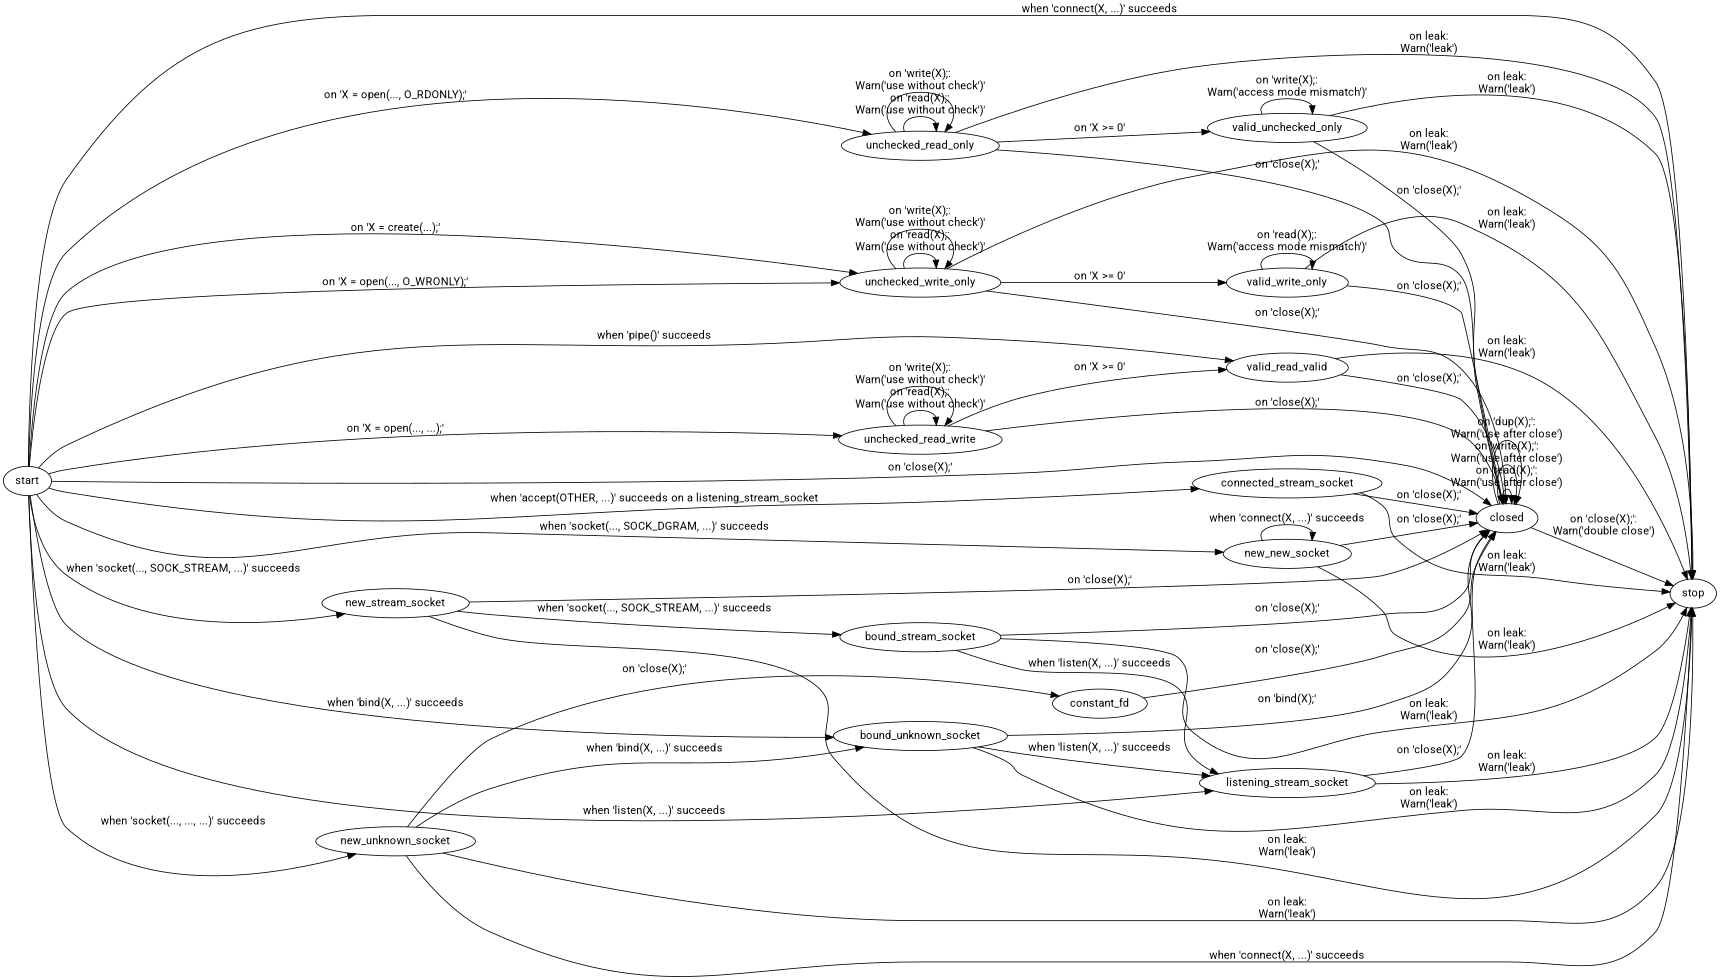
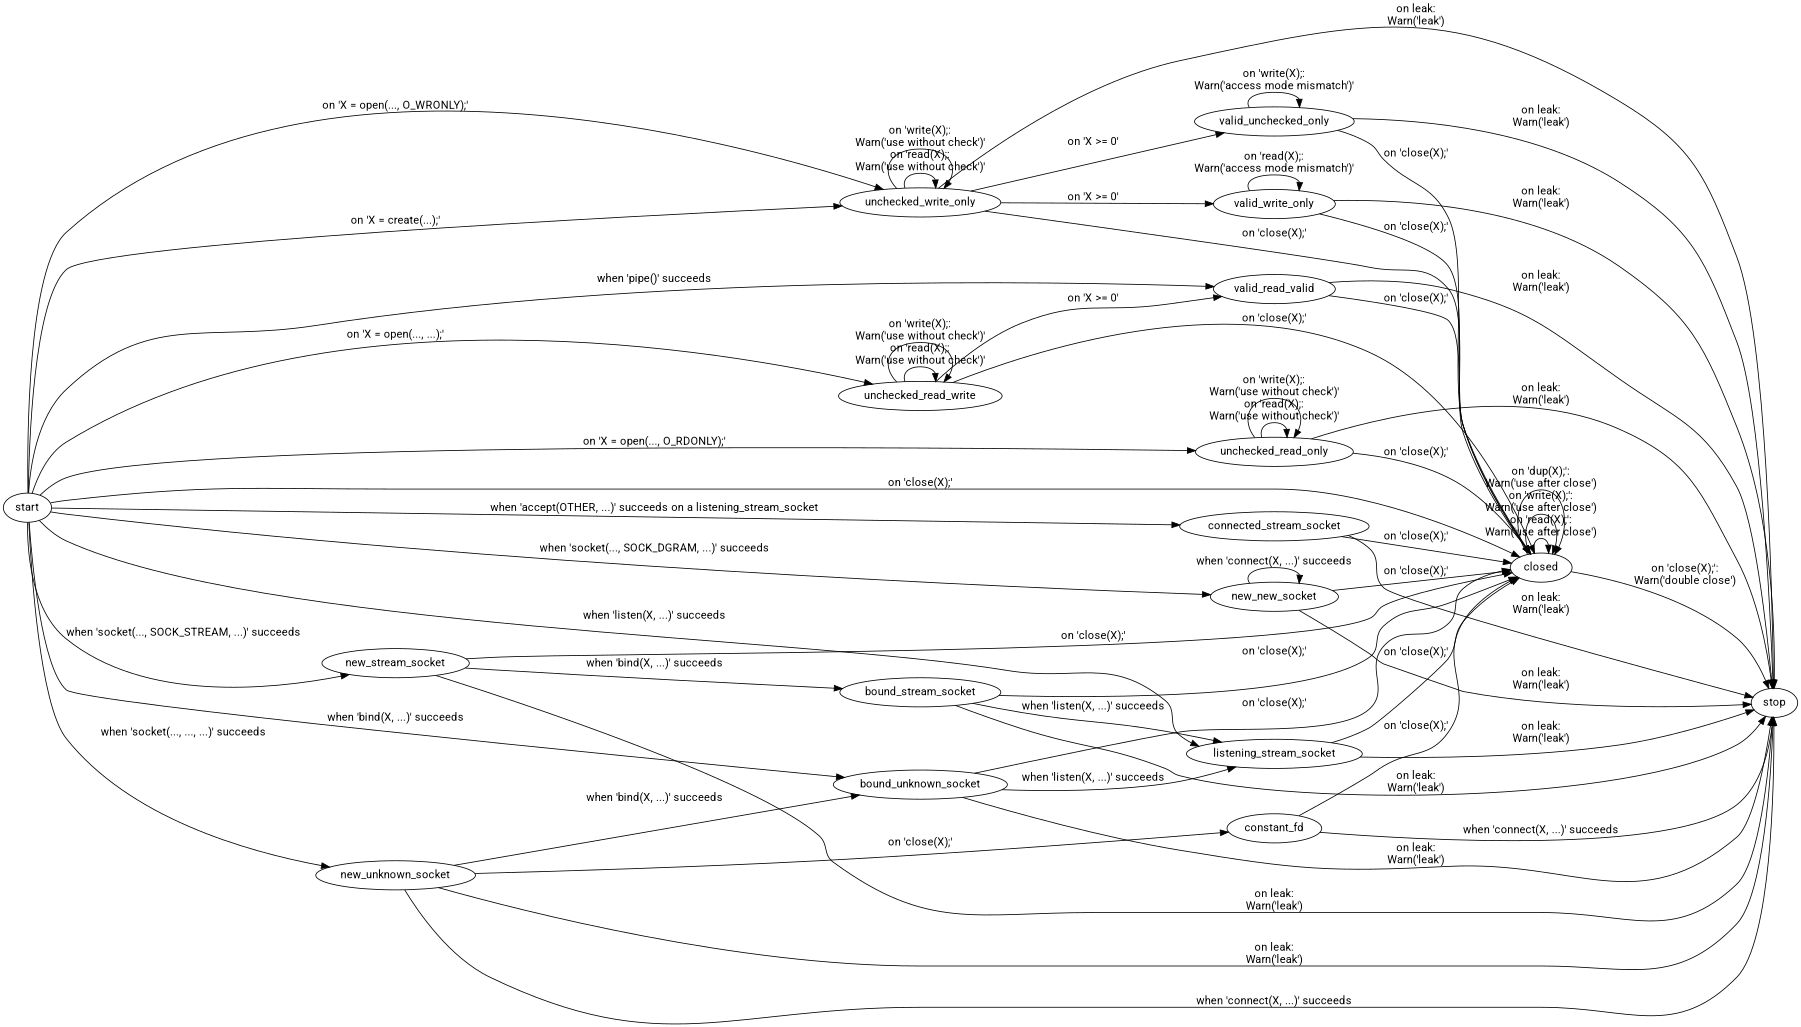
edge "start" -> "stop": now "constant_fd" -> "stop"
edge "unchecked_read_only" -> "valid_unchecked_only": now "unchecked_write_only" -> "valid_unchecked_only"
edge "new_stream_socket" -> "bound_stream_socket": label "when 'socket(..., SOCK_STREAM, ...)' succeeds" -> "when 'bind(X, ...)' succeeds"
edge "bound_unknown_socket" -> "closed": label "on 'bind(X);'" -> "on 'close(X);'"
